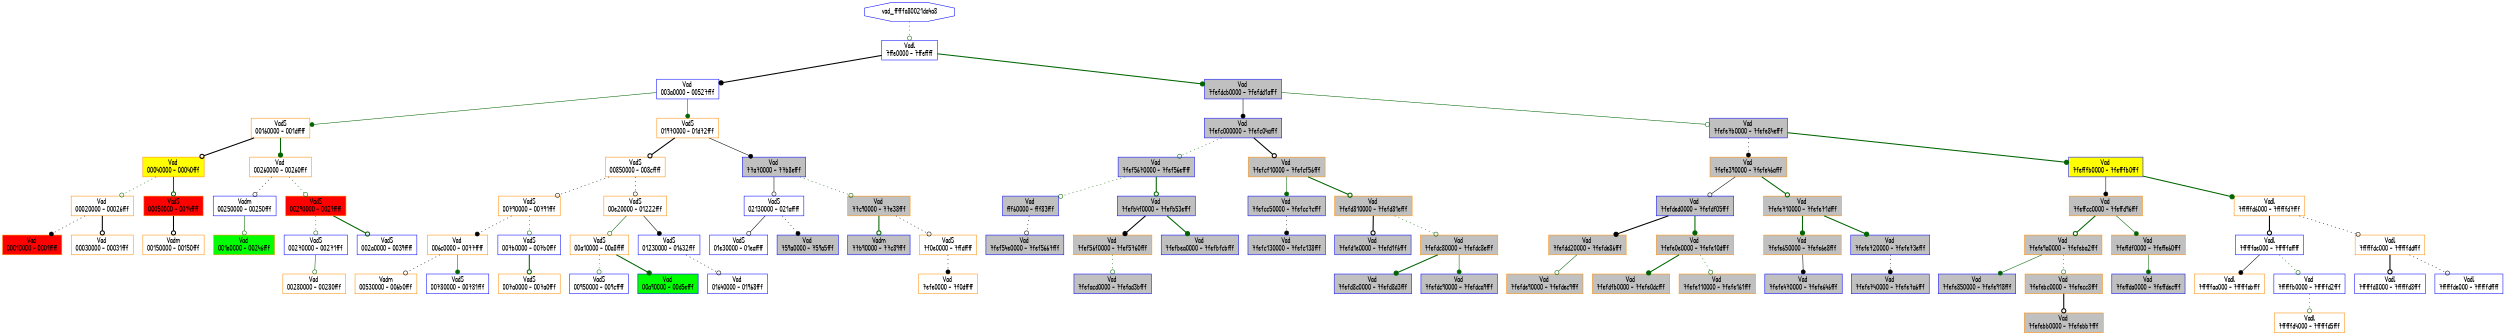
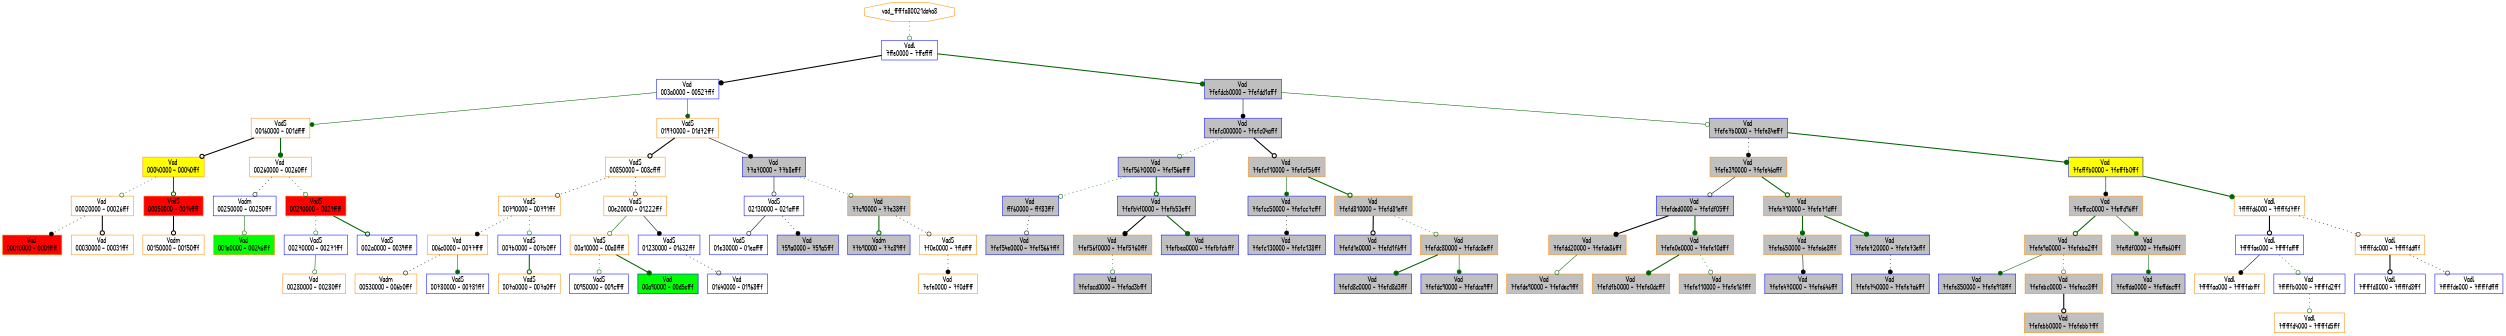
node "vad_fffffa80021da4a8": color blue -> darkorange
